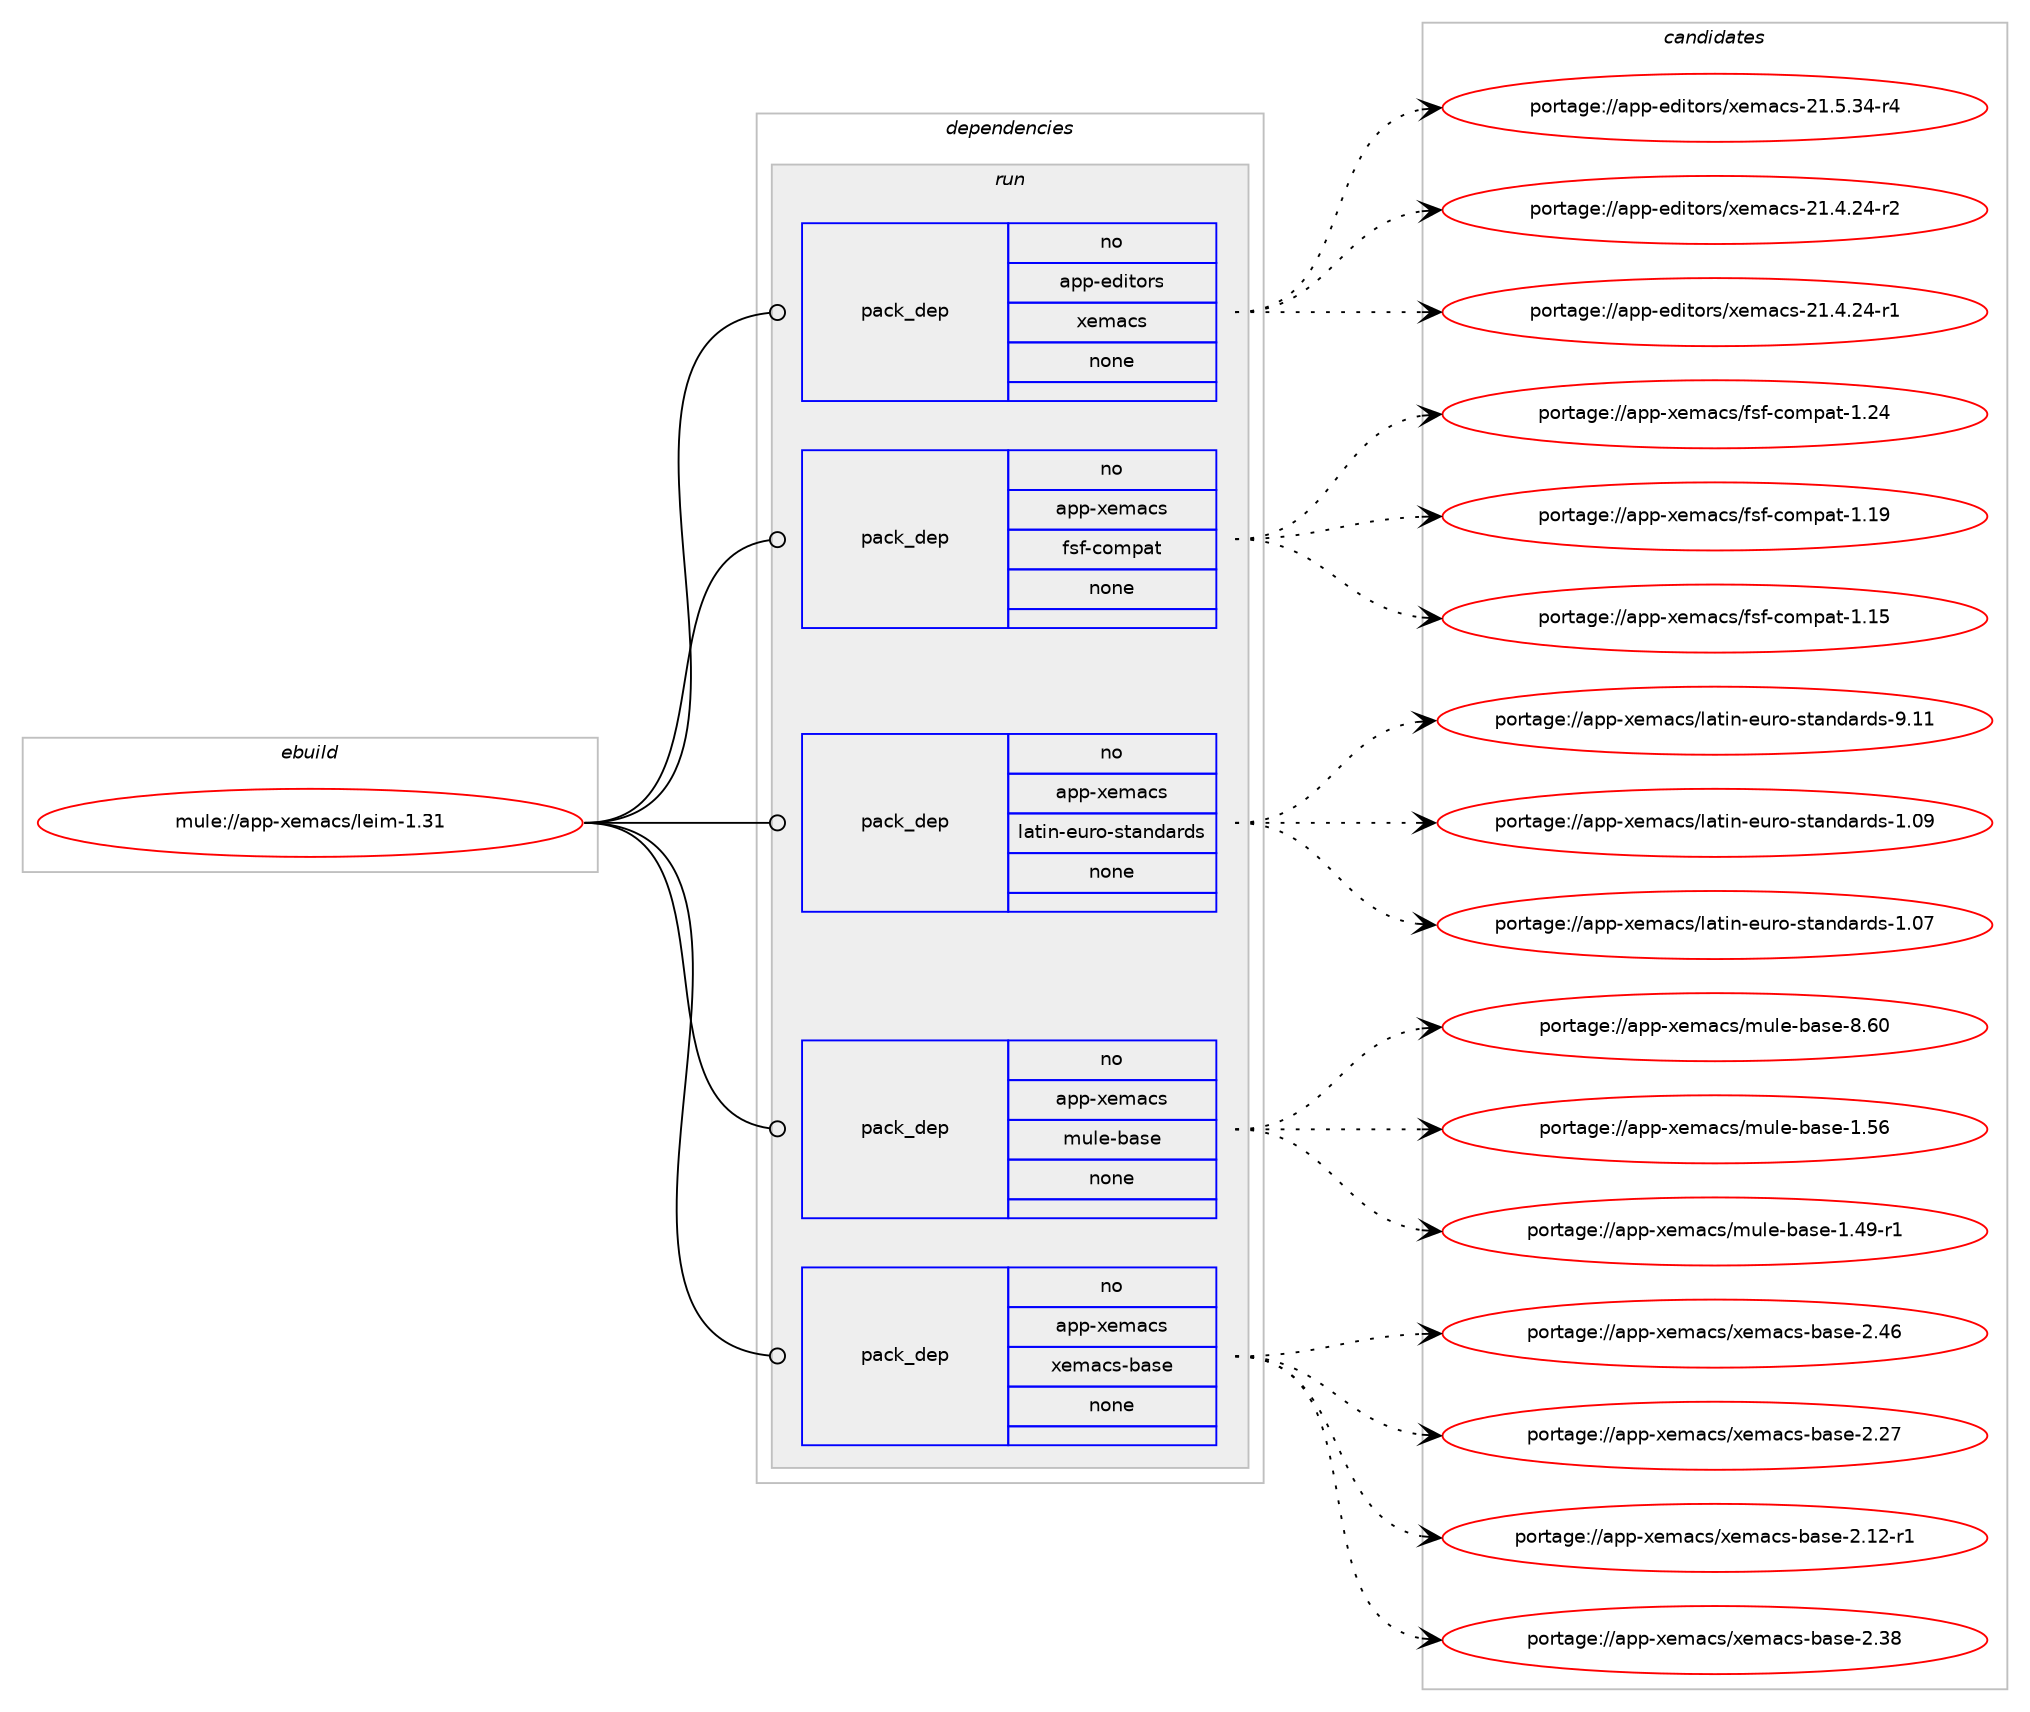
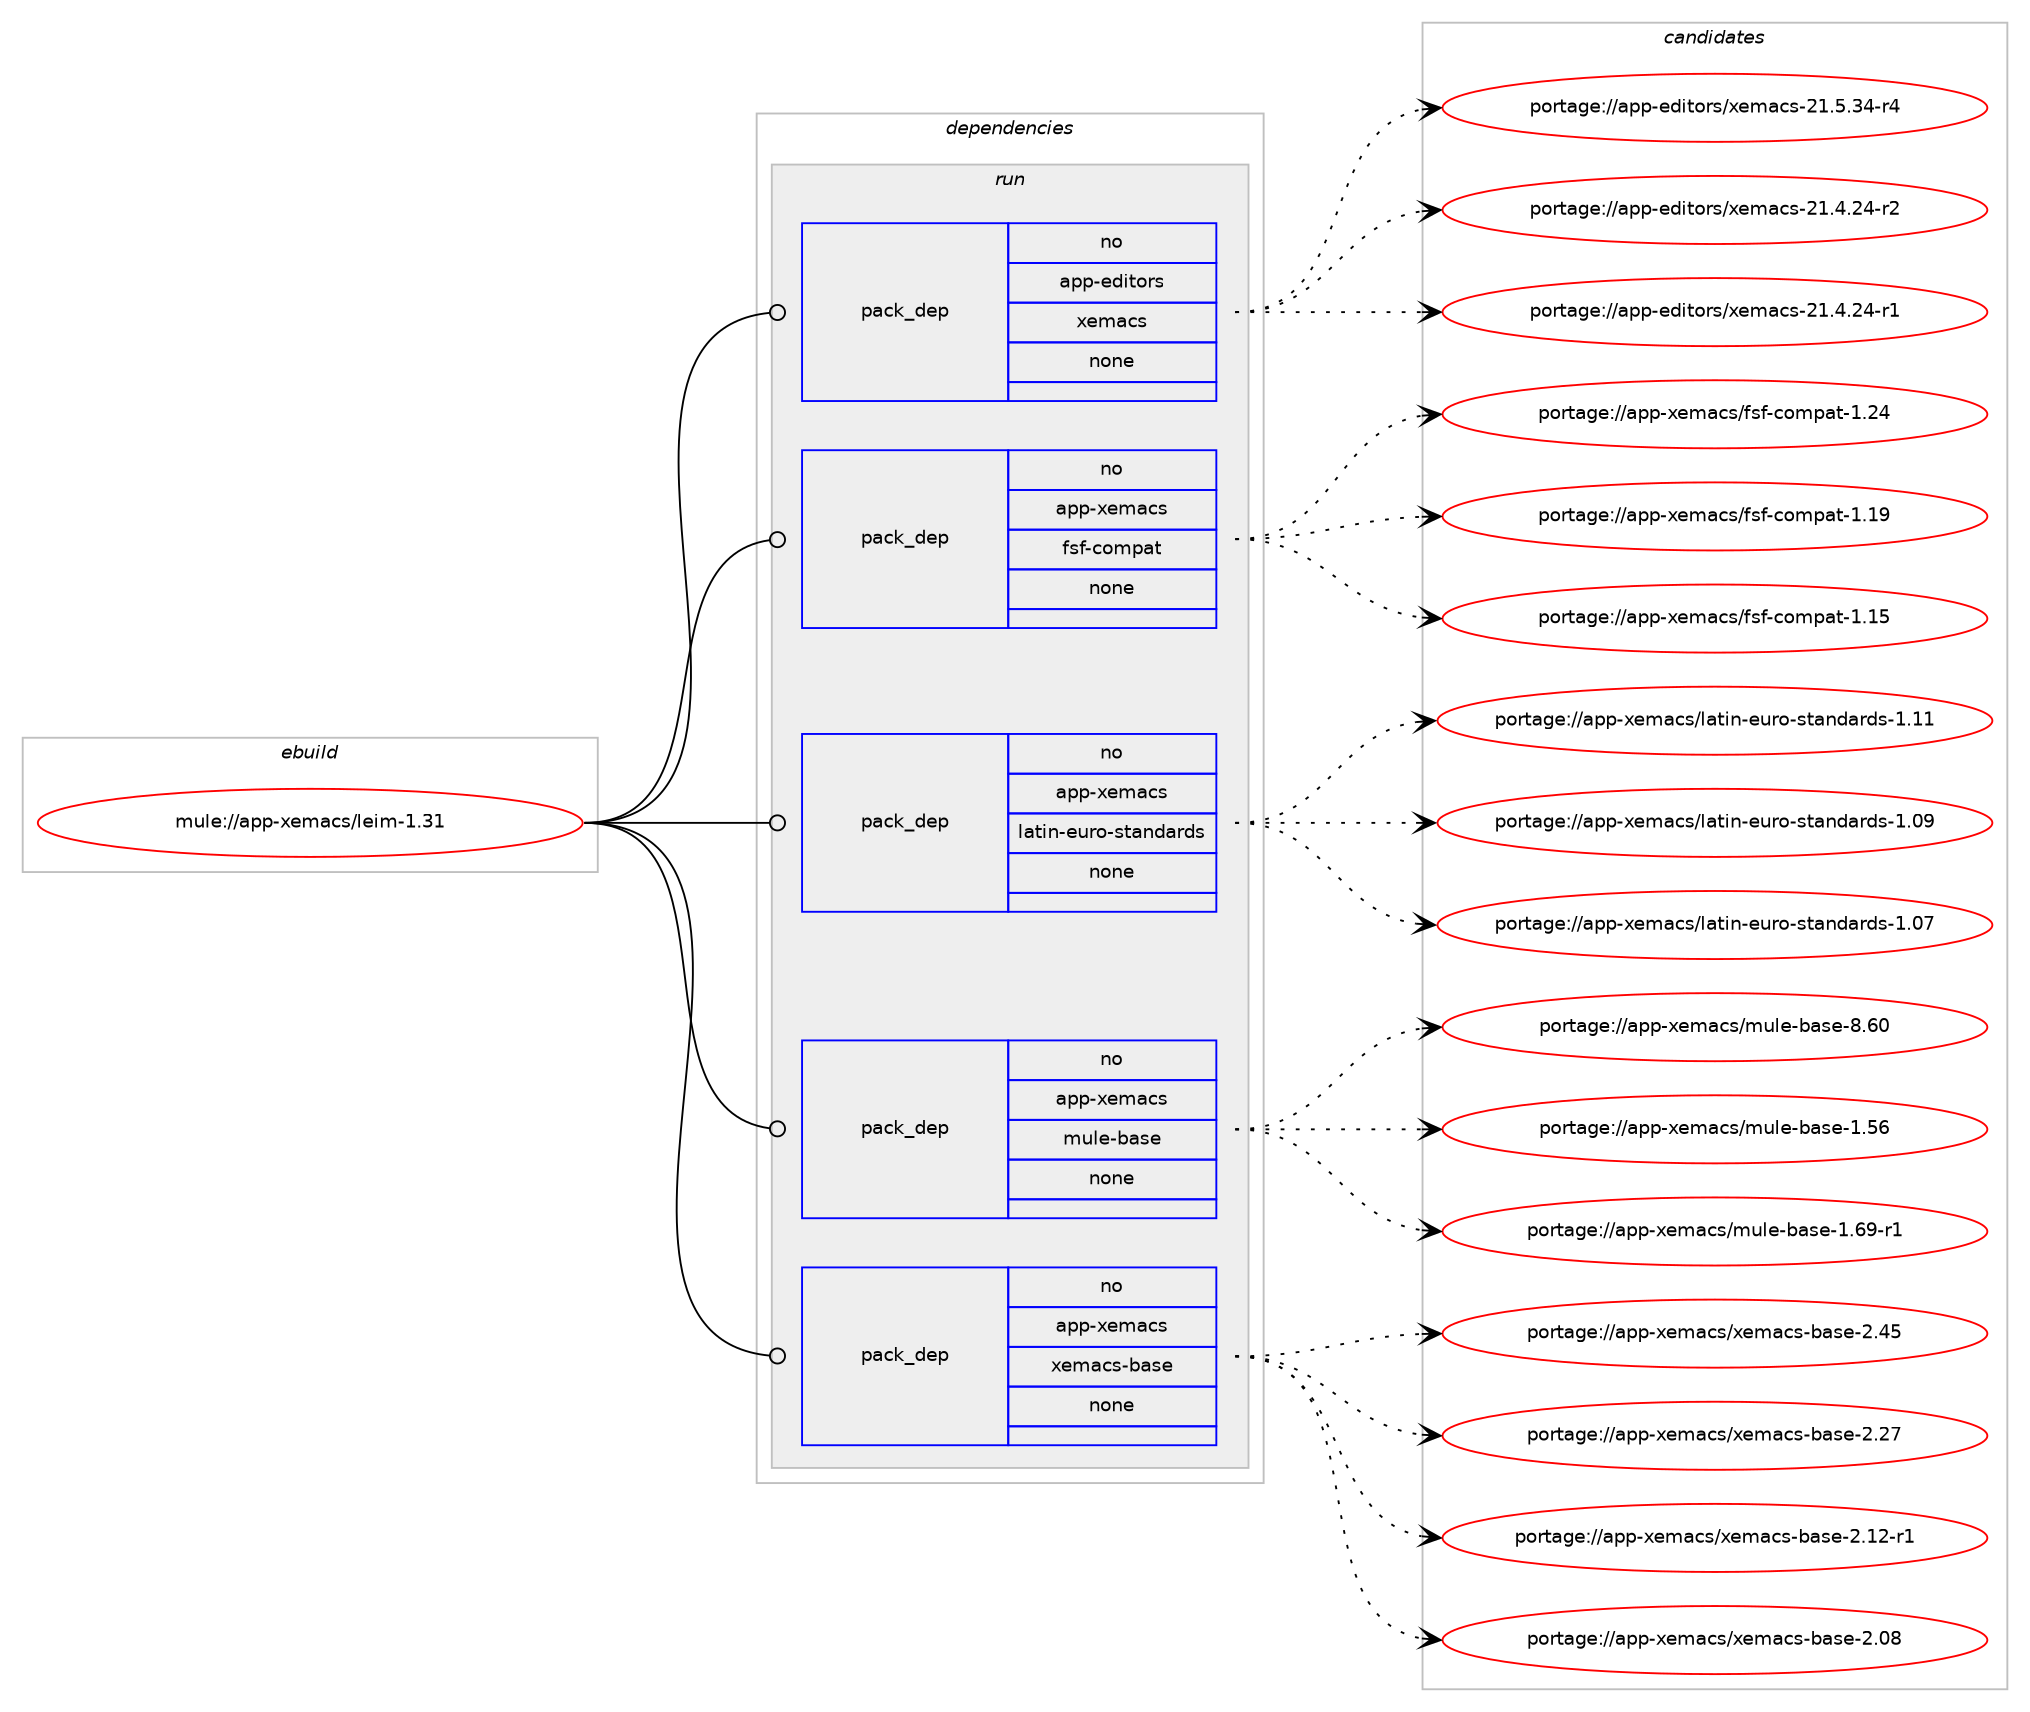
node "portage://app-xemacs/latin-euro-standards-9.11": label "portage://app-xemacs/latin-euro-standards-9.11" -> "portage://app-xemacs/latin-euro-standards-1.11"
node "portage://app-xemacs/mule-base-1.49-r1": label "portage://app-xemacs/mule-base-1.49-r1" -> "portage://app-xemacs/mule-base-1.69-r1"
node "portage://app-xemacs/xemacs-base-2.46": label "portage://app-xemacs/xemacs-base-2.46" -> "portage://app-xemacs/xemacs-base-2.45"
node "portage://app-xemacs/xemacs-base-2.38": label "portage://app-xemacs/xemacs-base-2.38" -> "portage://app-xemacs/xemacs-base-2.08"
